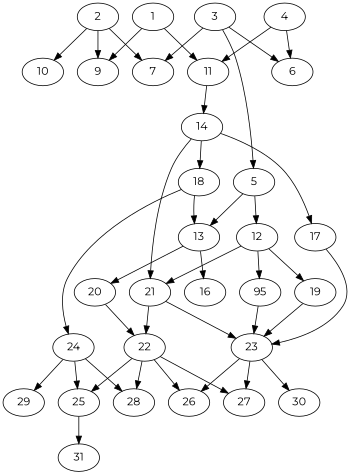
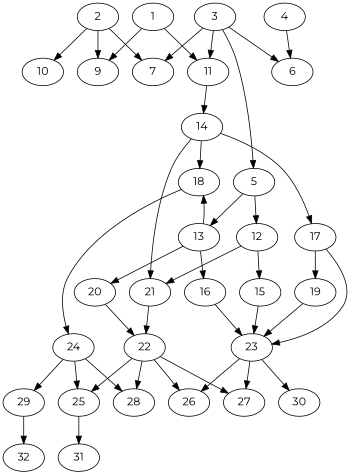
edge "4" -> "11": now "3" -> "11"
edge "18" -> "13": reversed
edge "12" -> "19": now "17" -> "19"
node "95": label "95" -> "15"
edge "21" -> "23": now "16" -> "23"
node "32": added
